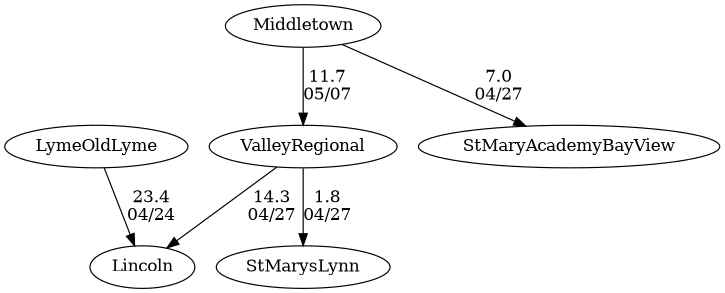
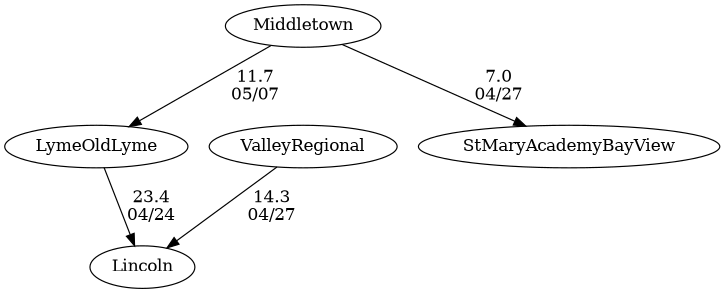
edge "Middletown" -> "ValleyRegional": now "Middletown" -> "LymeOldLyme"
node "StMarysLynn": removed
